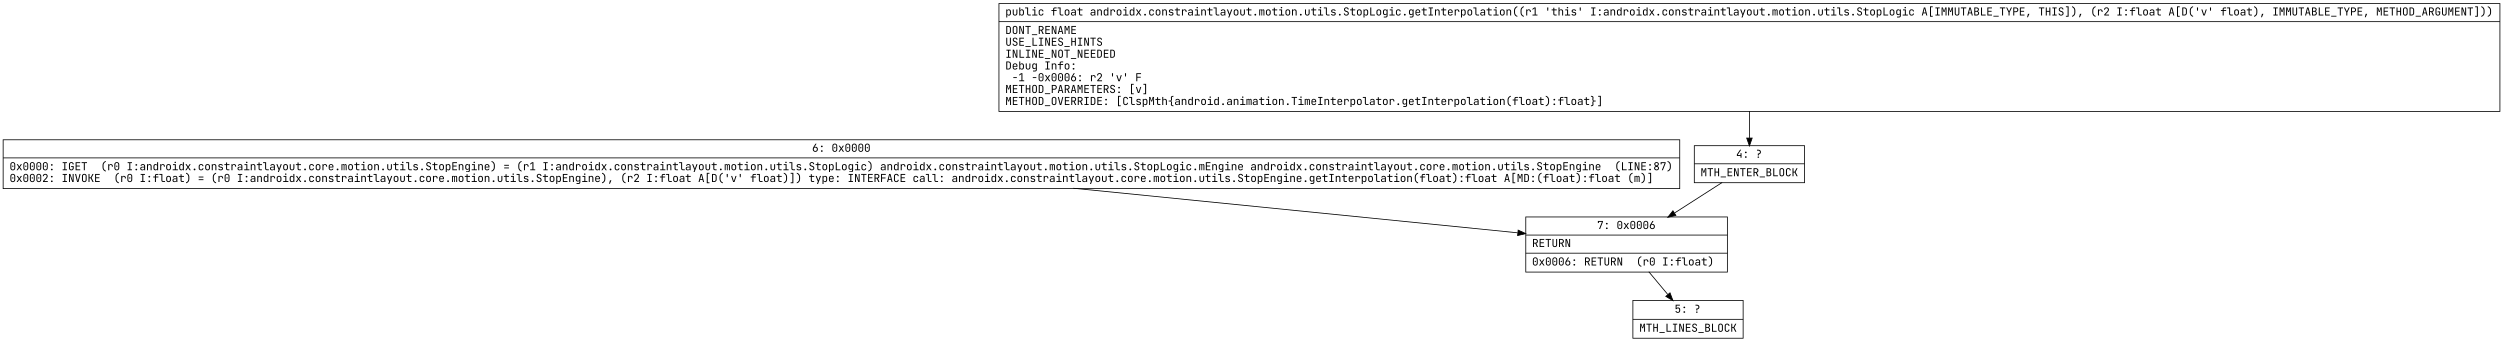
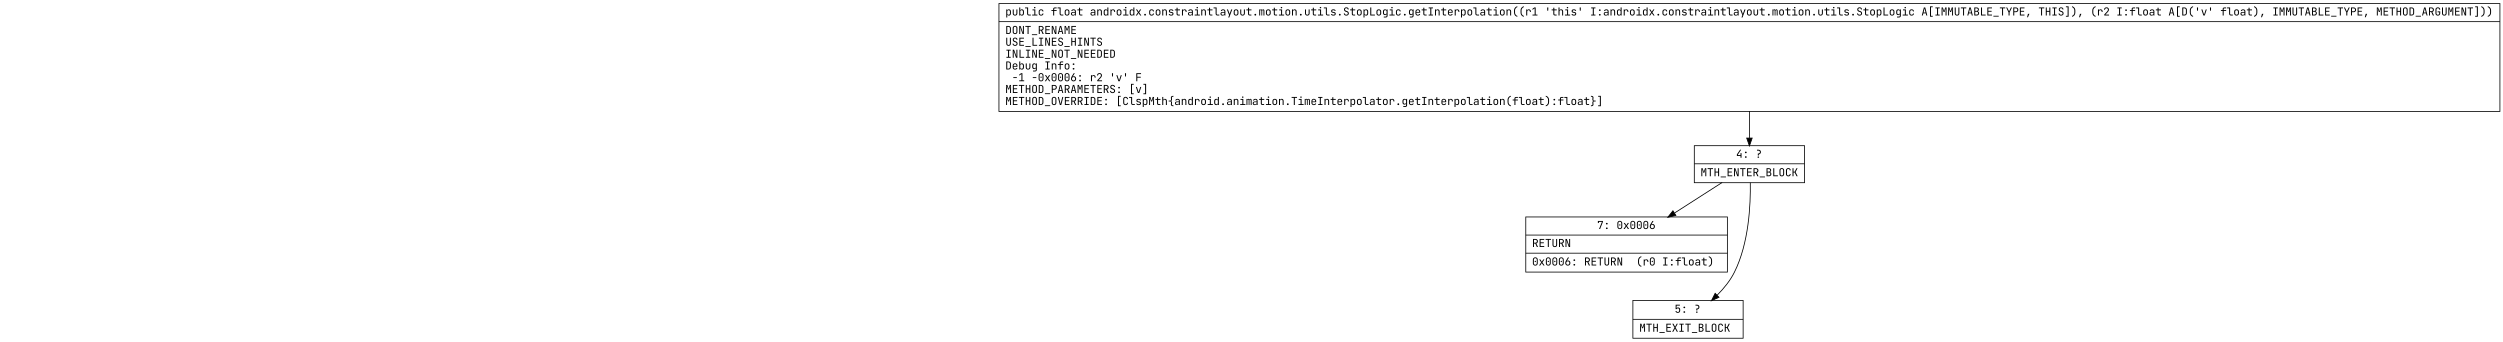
node "6: 0x0000": removed
edge "7: 0x0006" -> "5: ?": now "4: ?" -> "5: ?"
node "5: ?": text "MTH_LINES_BLOCK" -> "MTH_EXIT_BLOCK"
